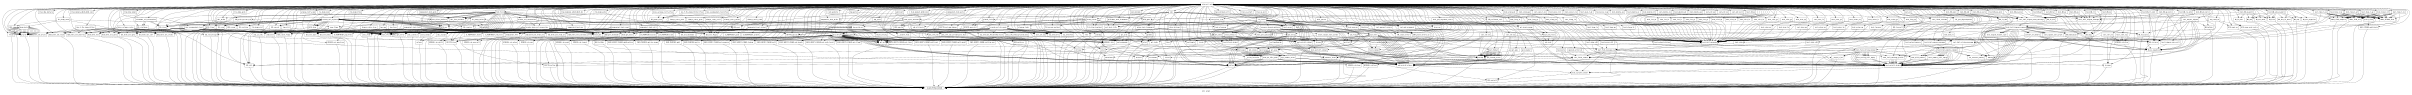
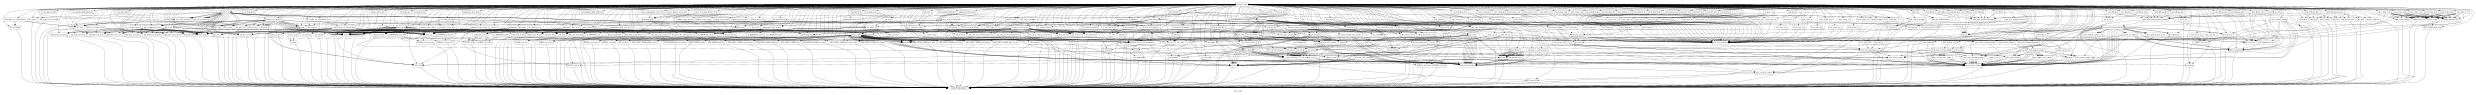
edge "opt_next" -> "opt_format": now "test_random_seed" -> "opt_format"
